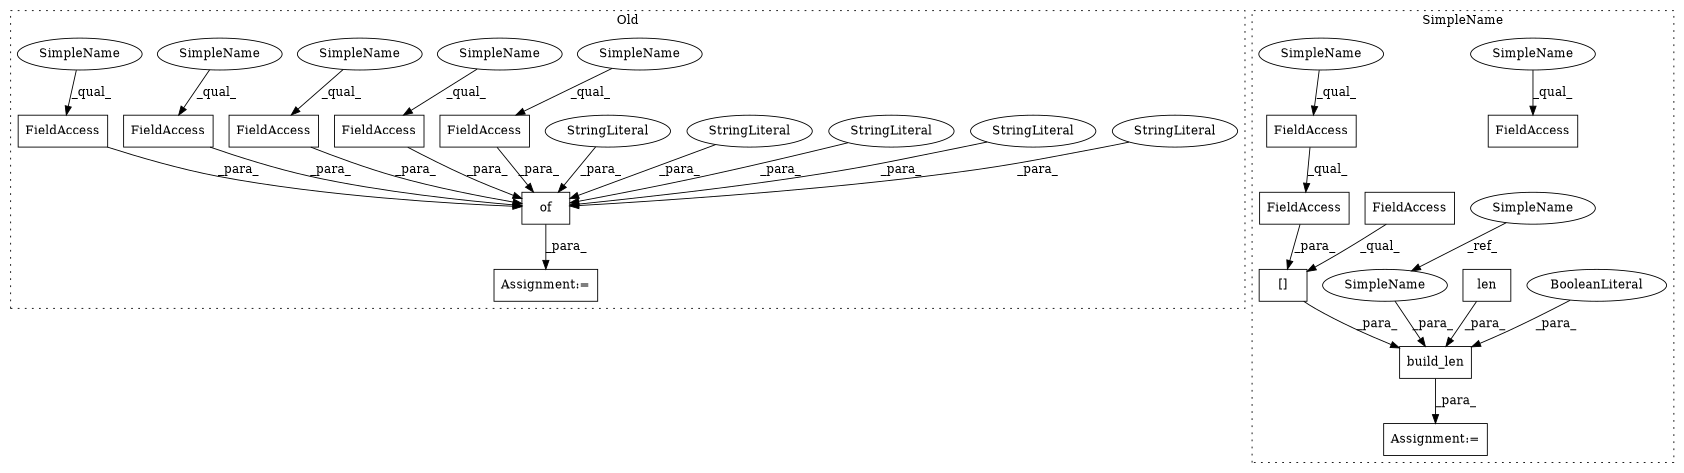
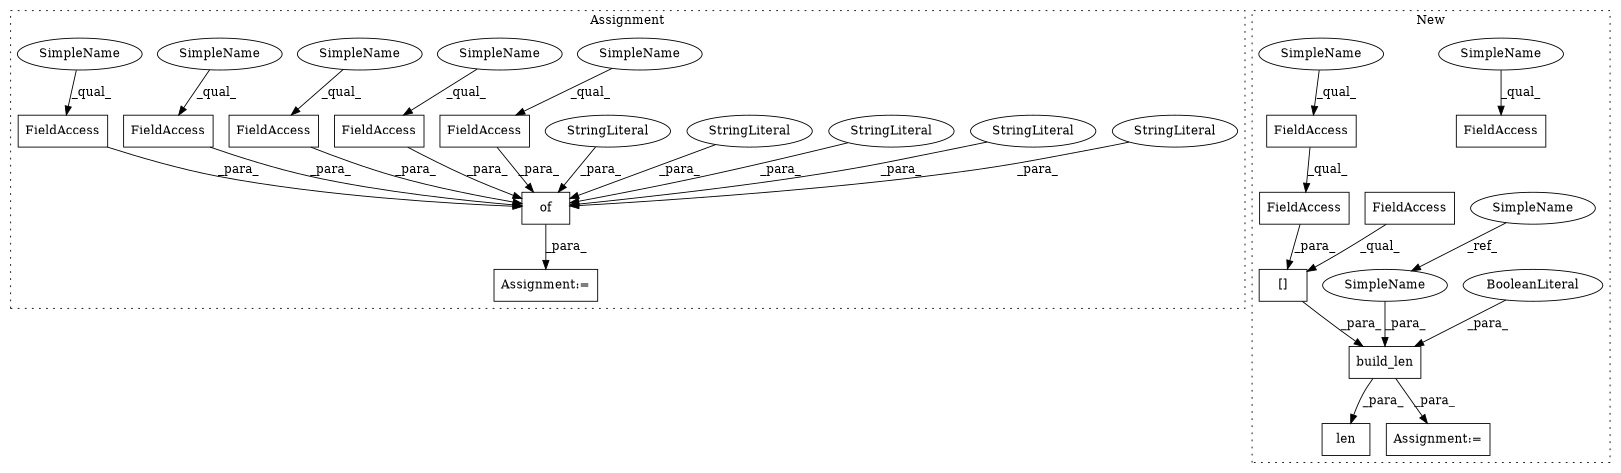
cluster "Old": label "Old" -> "Assignment"
cluster "SimpleName": label "SimpleName" -> "New"
edge "len" -> "build_len": reversed
